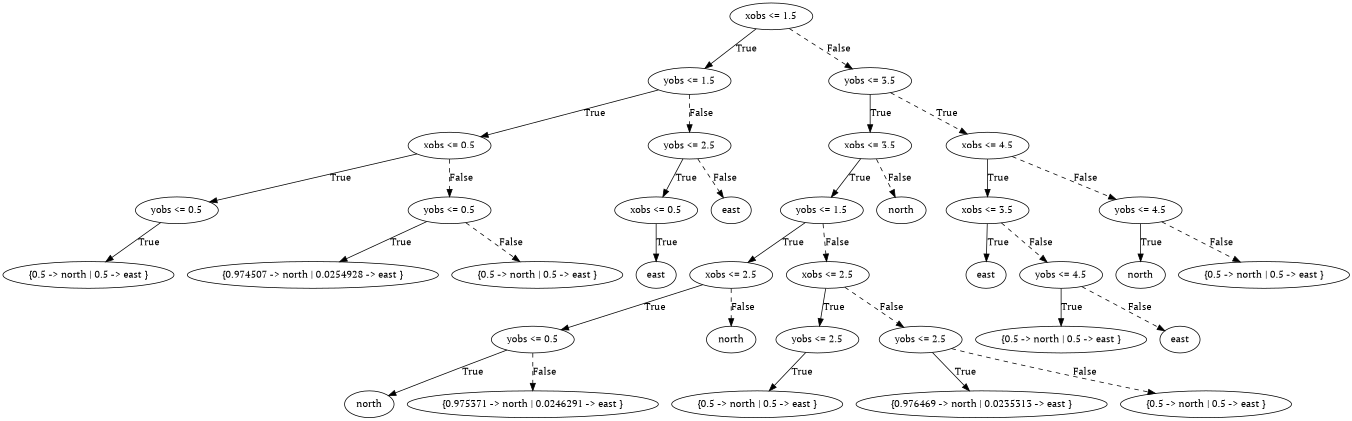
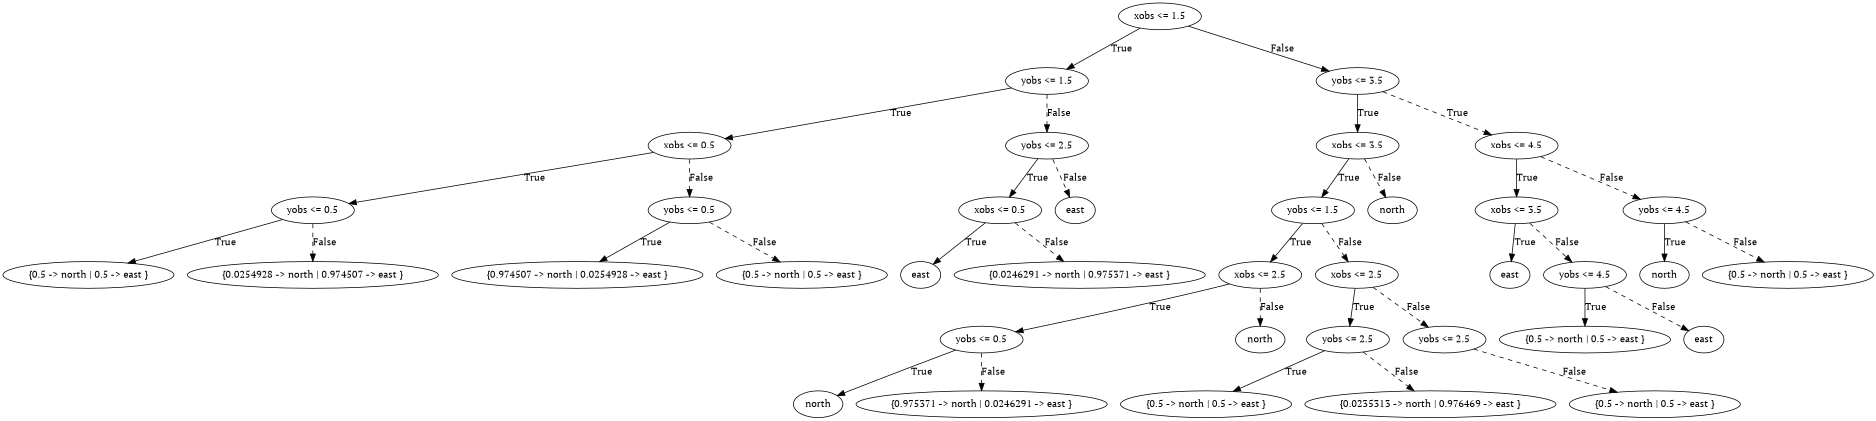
edge "xobs <= 1.5" -> "yobs <= 3.5": style dashed -> solid
node "{0.0254928 -> north | 0.974507 -> east }": added
node "{0.0246291 -> north | 0.975371 -> east }": added
node "{0.976469 -> north | 0.0235313 -> east }": removed
node "{0.0235313 -> north | 0.976469 -> east }": added
